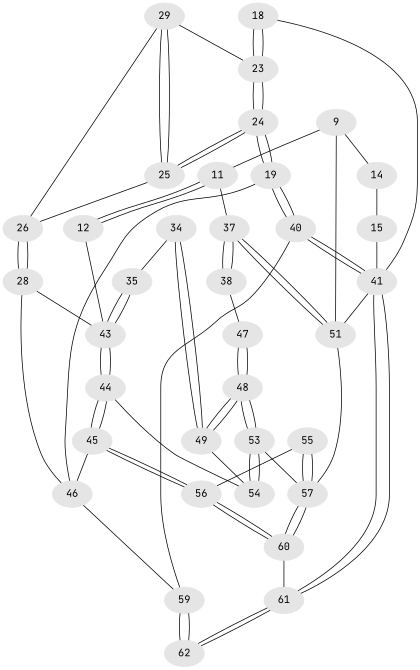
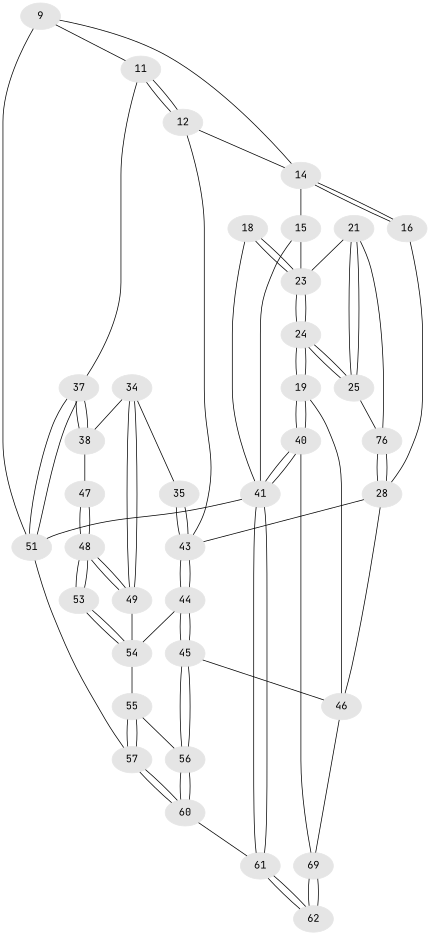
node "29": label "29" -> "21"
edge "12" -- "14": added
node "26": label "26" -> "76"
node "16": added
edge "15" -- "23": added
edge "34" -- "38": added
edge "53" -- "57": removed
node "59": label "59" -> "69"
edge "54" -- "55": added
